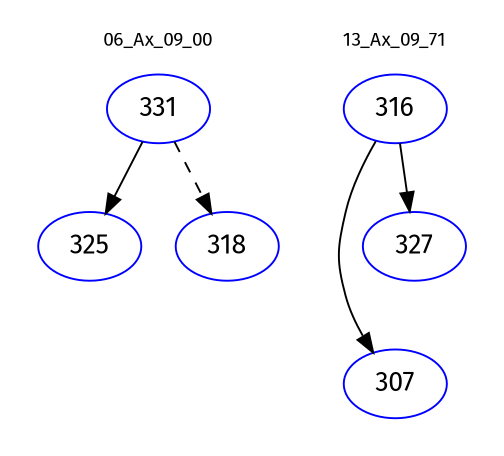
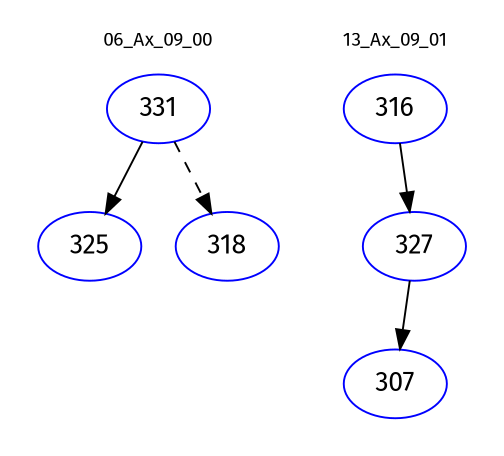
cluster "13_Ax_09_71": label "13_Ax_09_71" -> "13_Ax_09_01"
edge "316" -> "307": now "327" -> "307"
